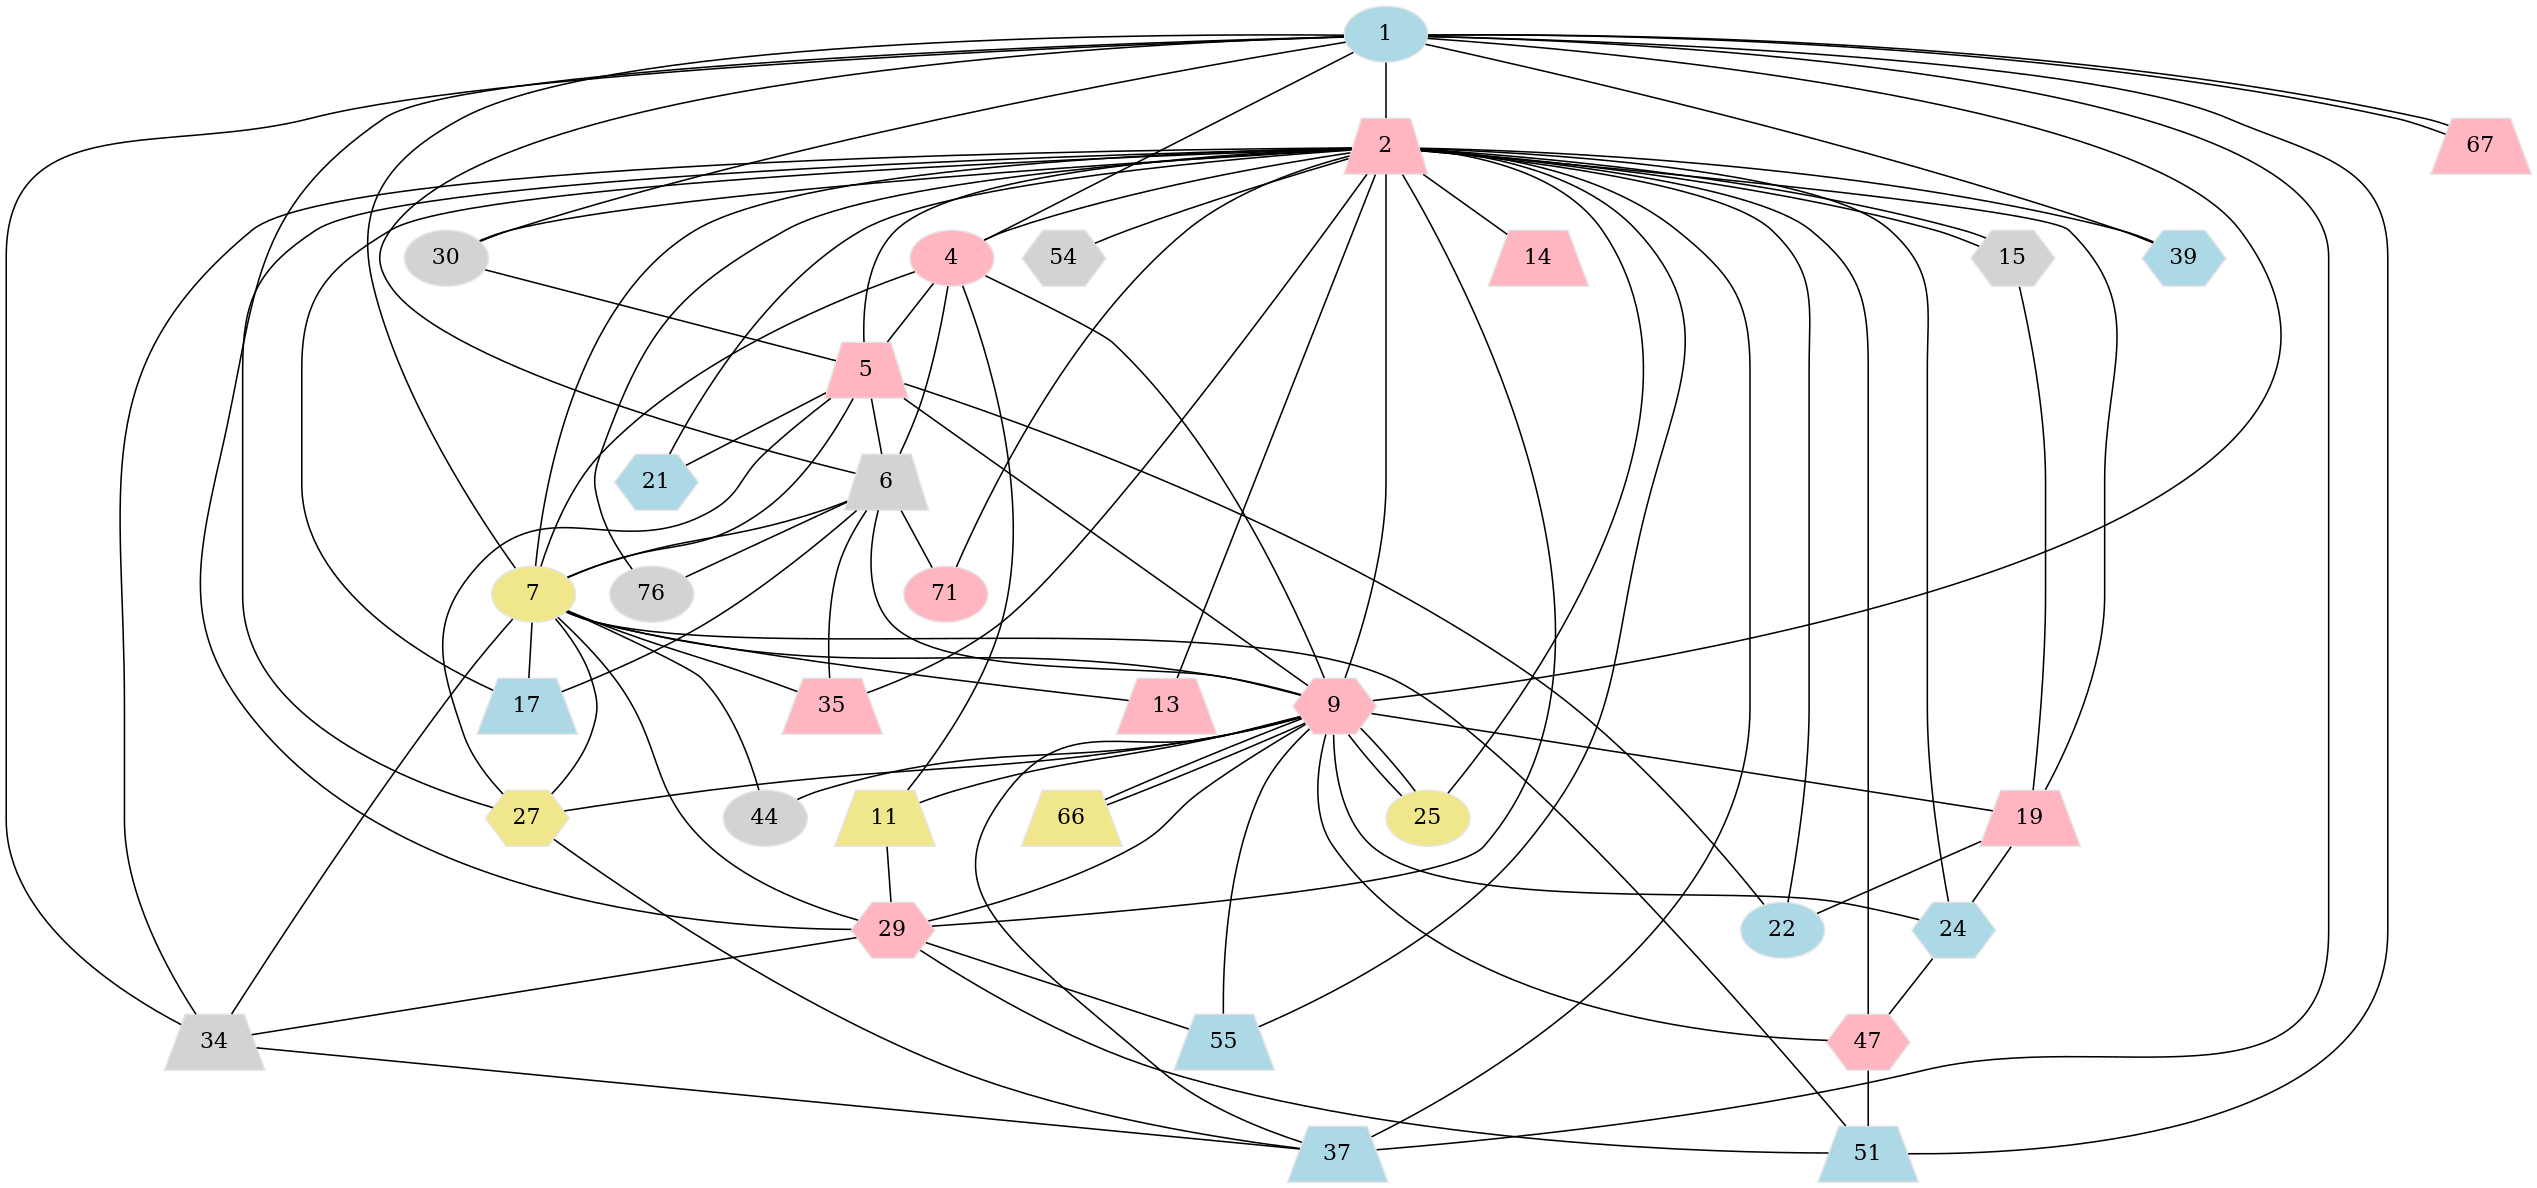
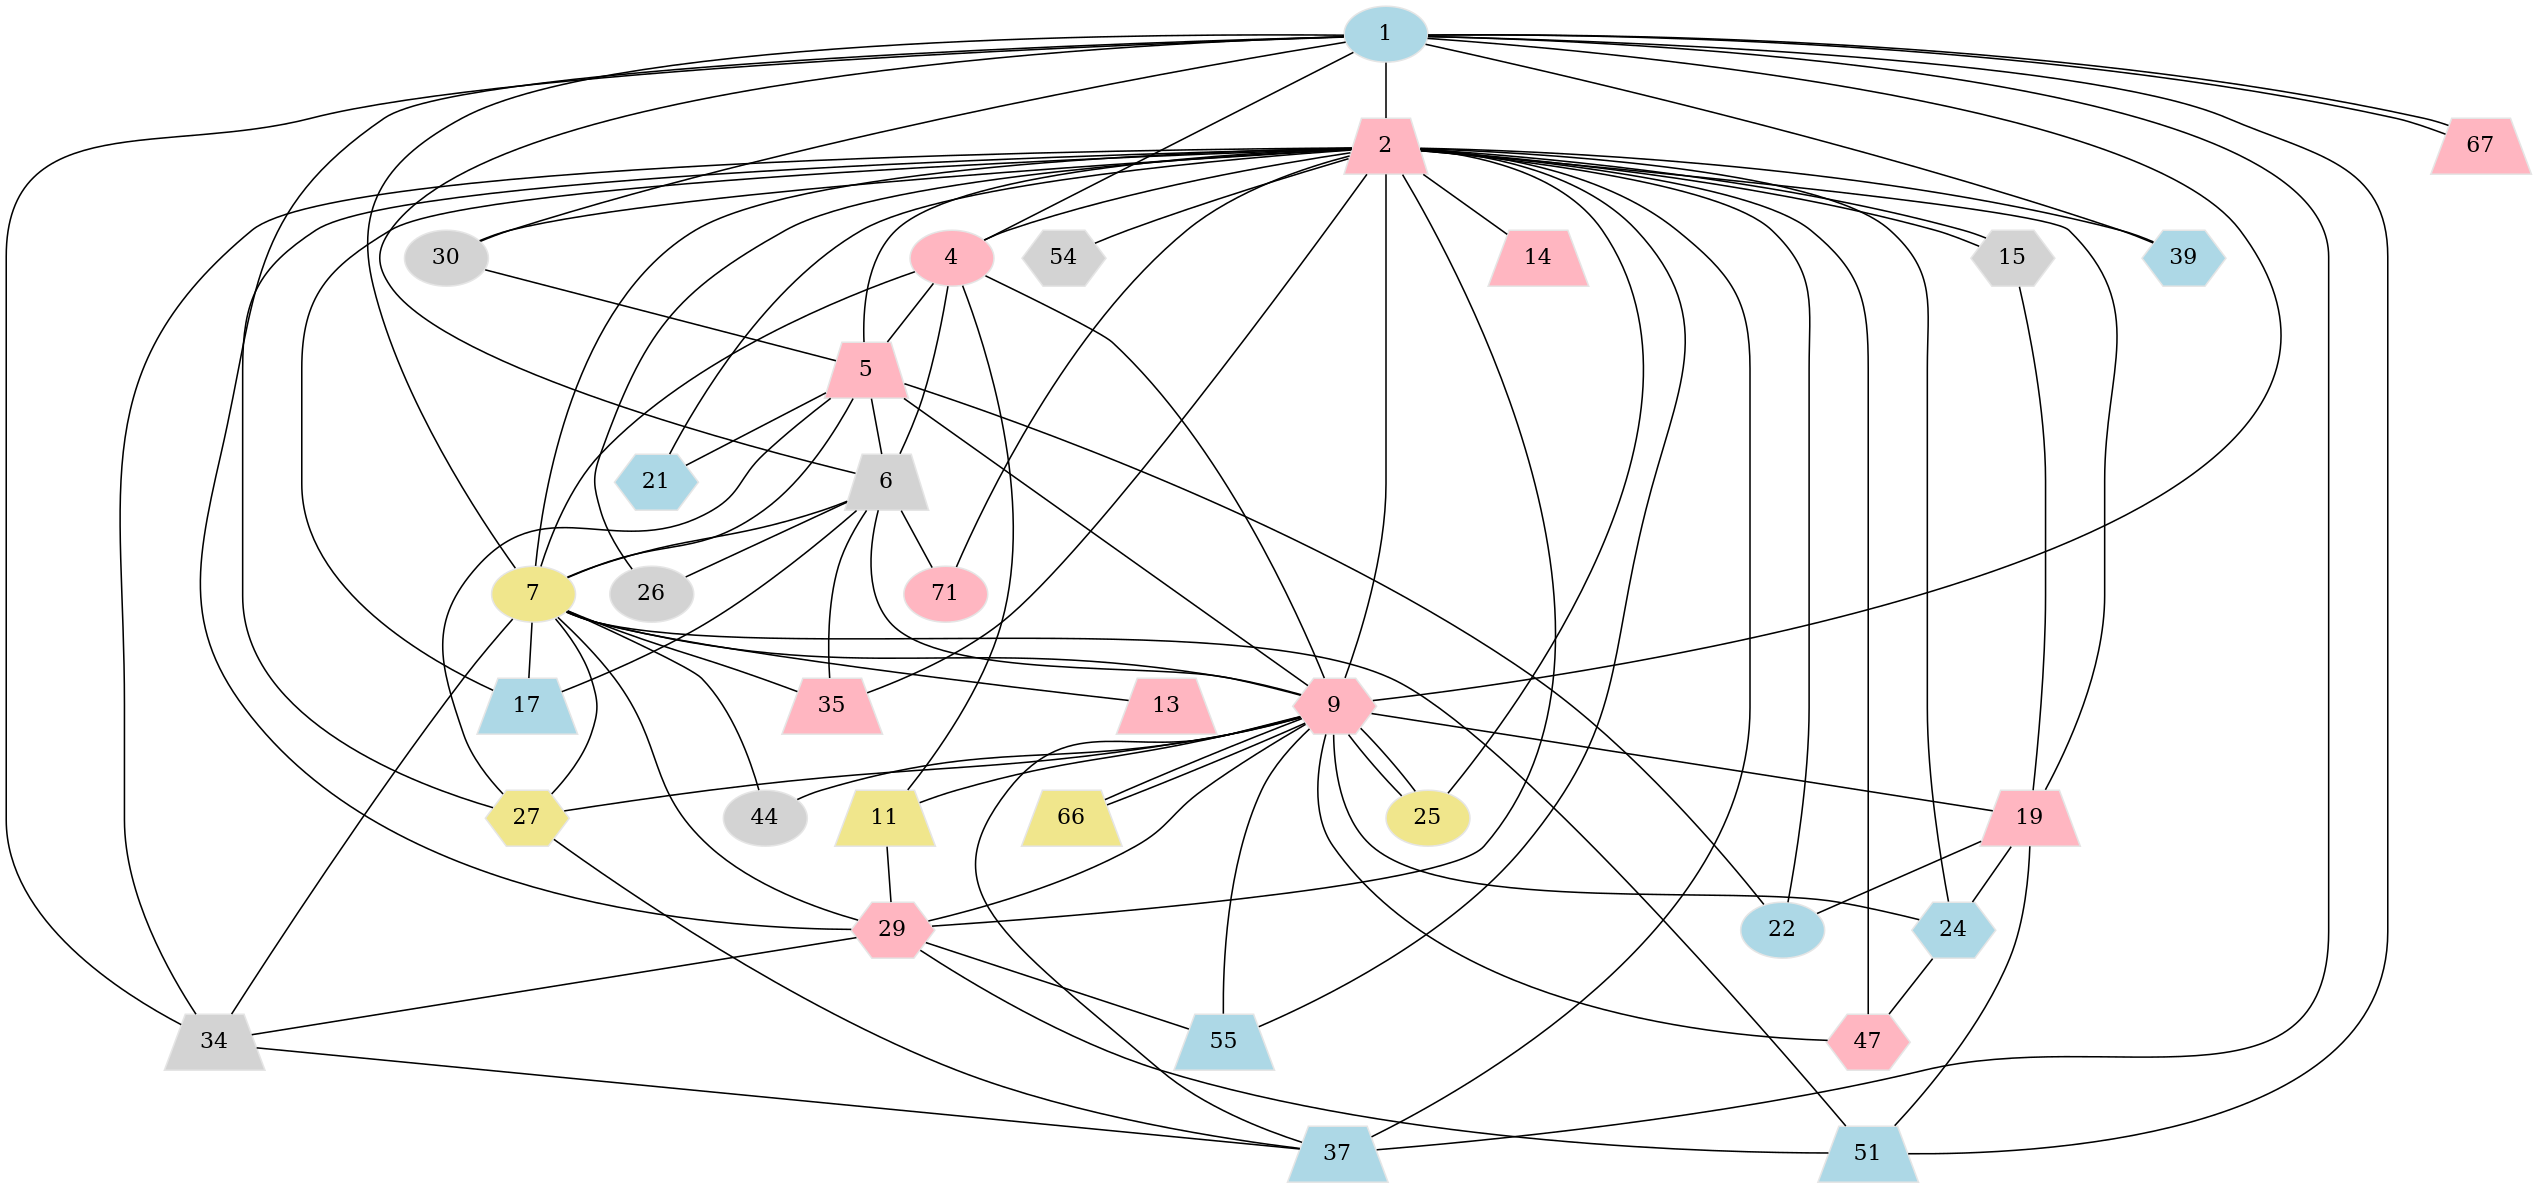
edge "2" -- "13": removed
node "76": label "76" -> "26"
edge "47" -- "51": now "19" -- "51"
